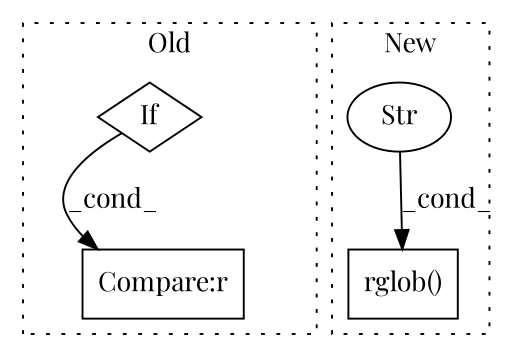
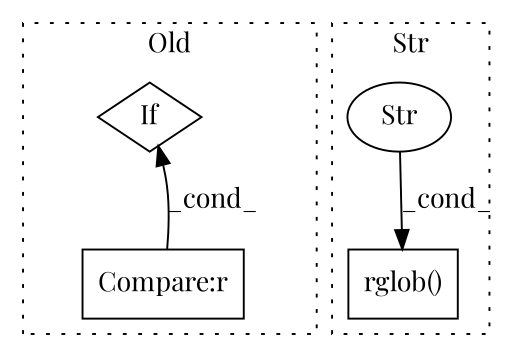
cluster "New": label "New" -> "Str"
edge "If" -> "Compare:r": reversed
